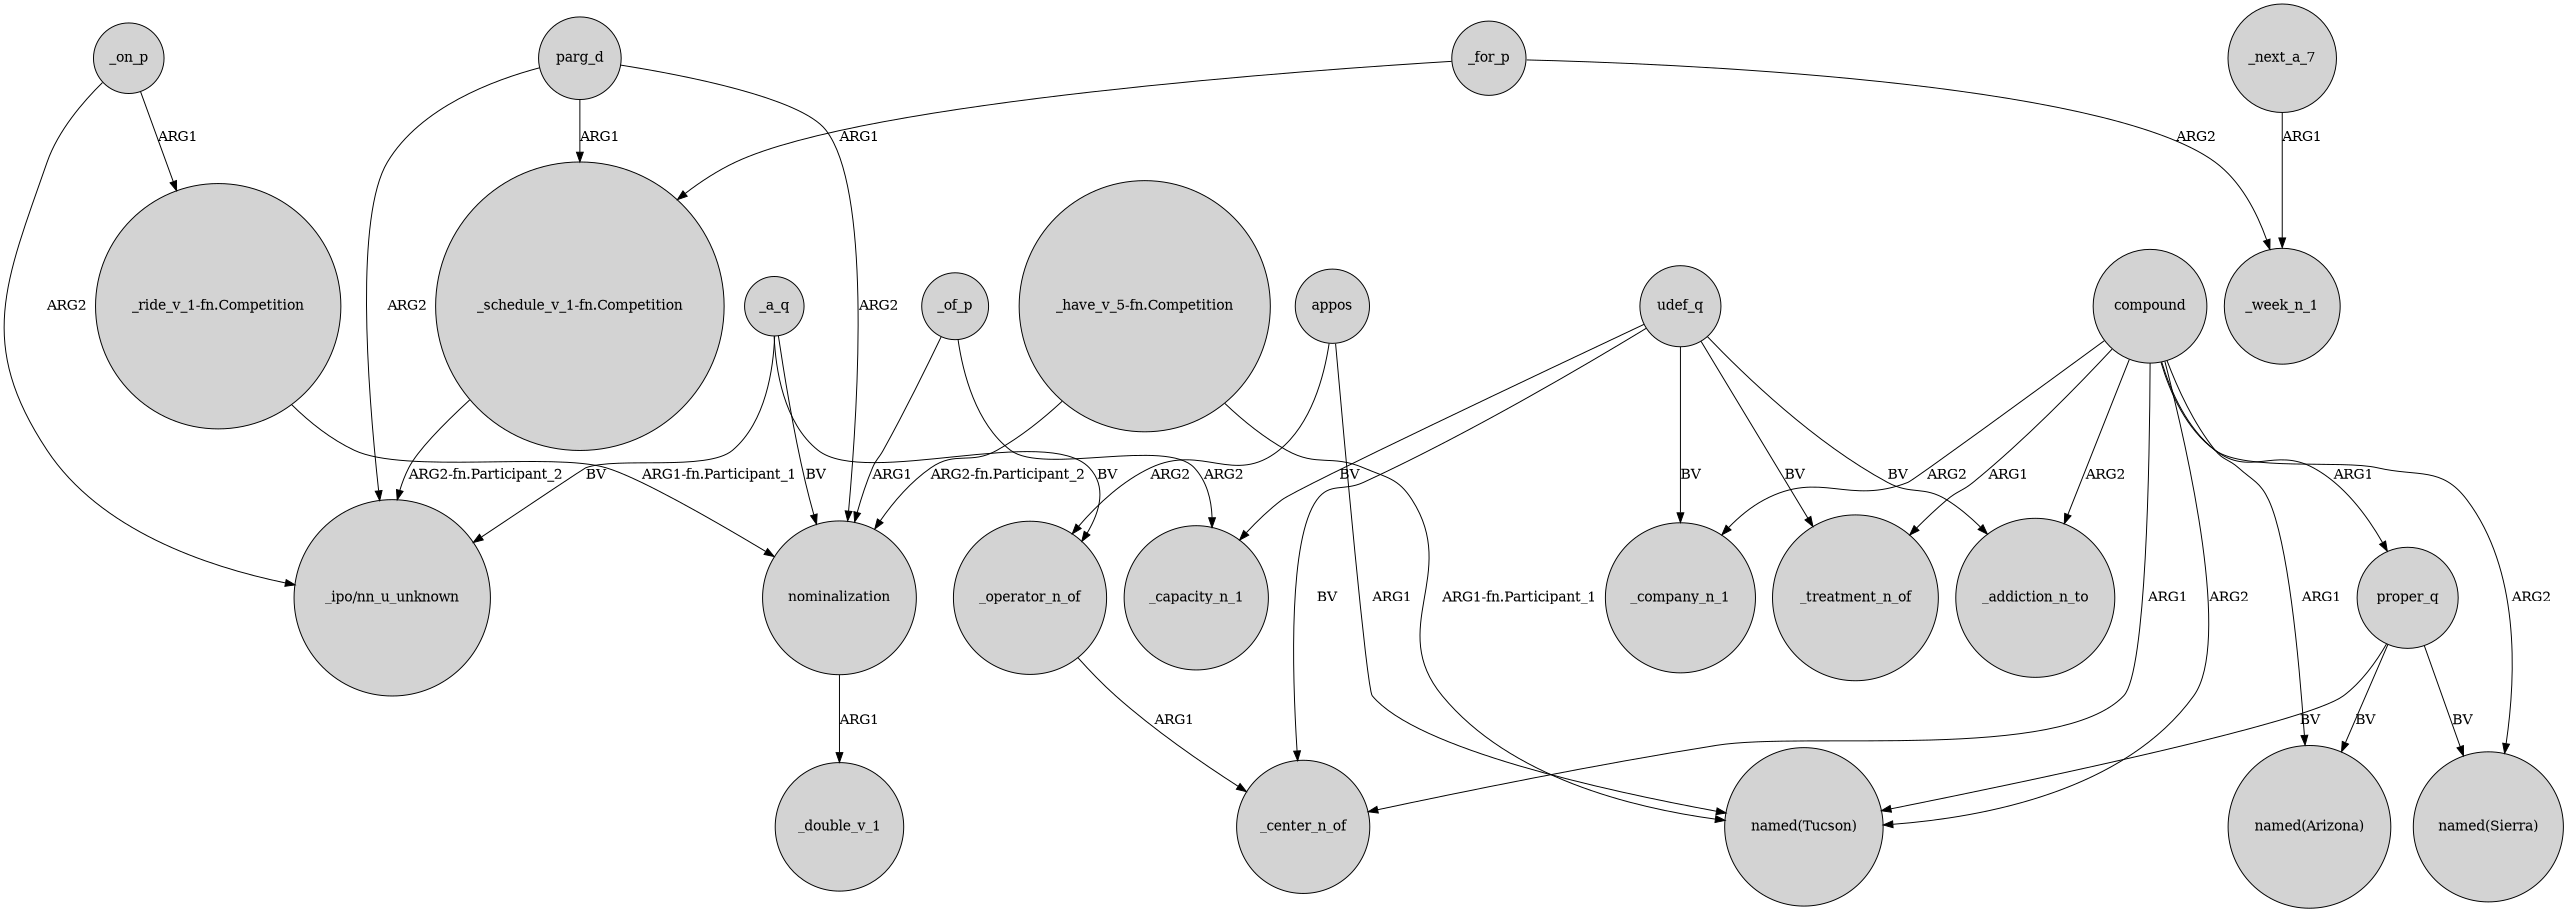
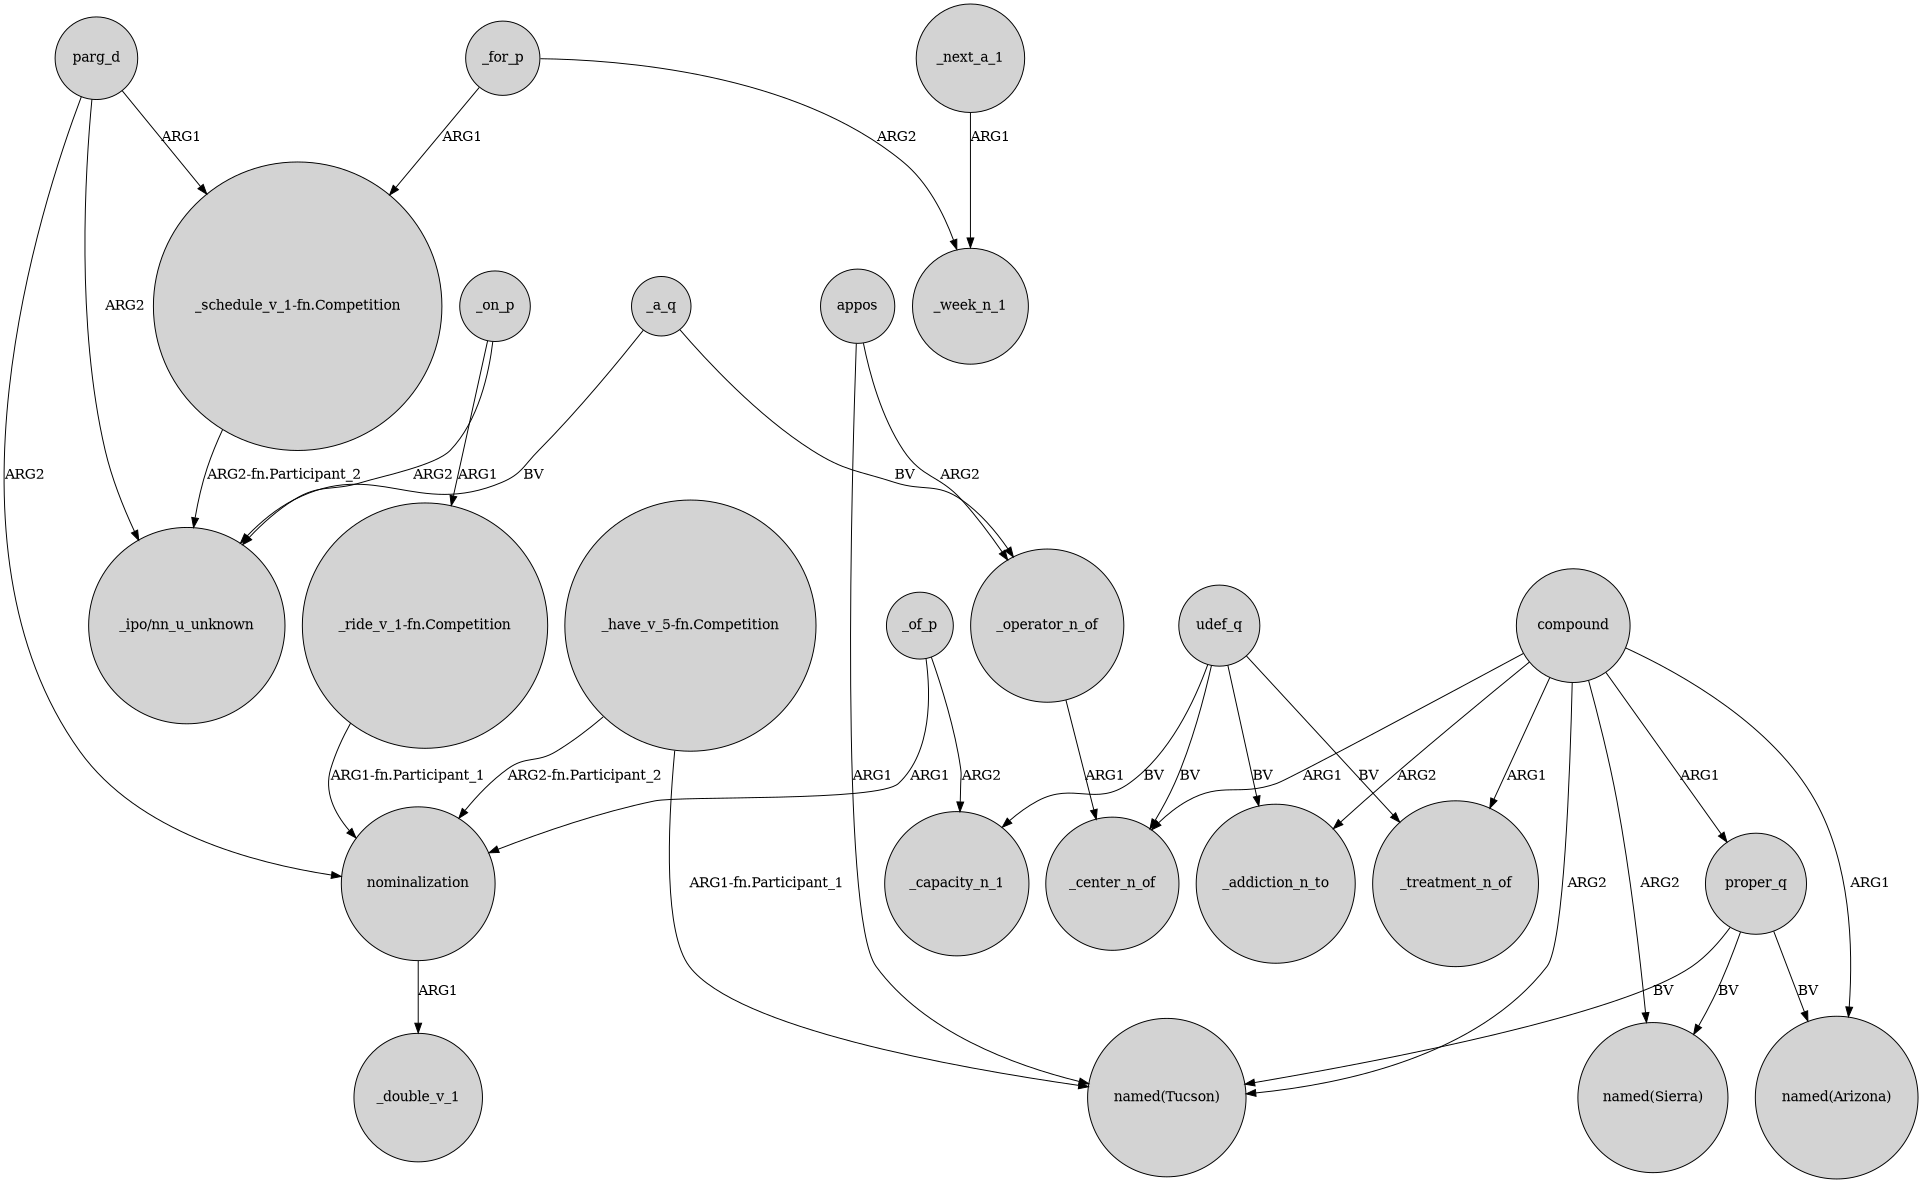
node "_next_a_7": label "_next_a_7" -> "_next_a_1"
edge "_a_q" -> "nominalization": removed, label "BV"
node "_company_n_1": removed
